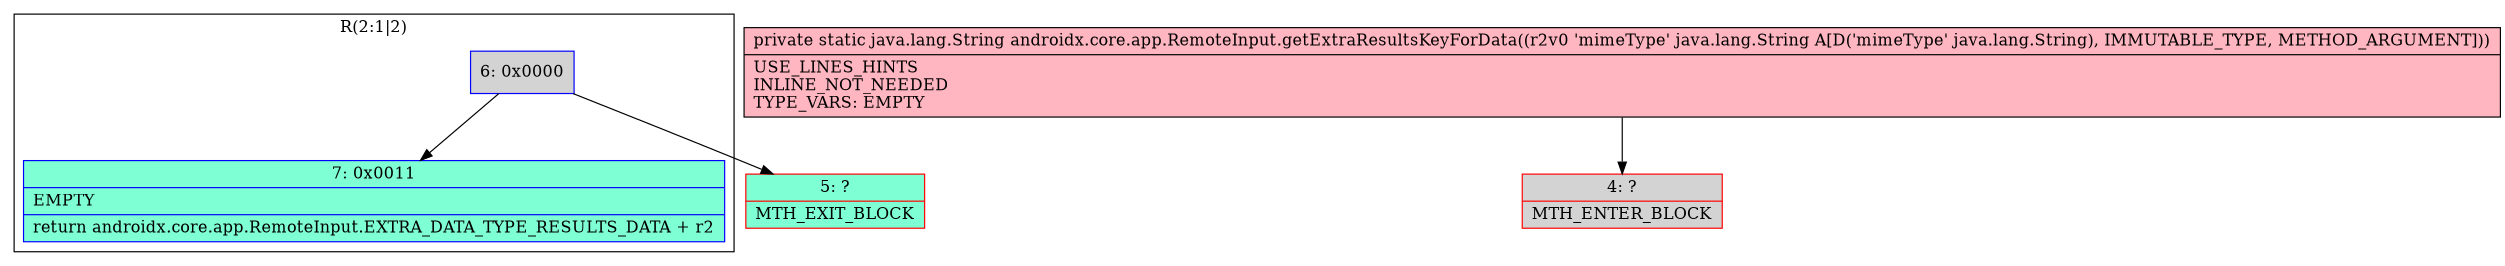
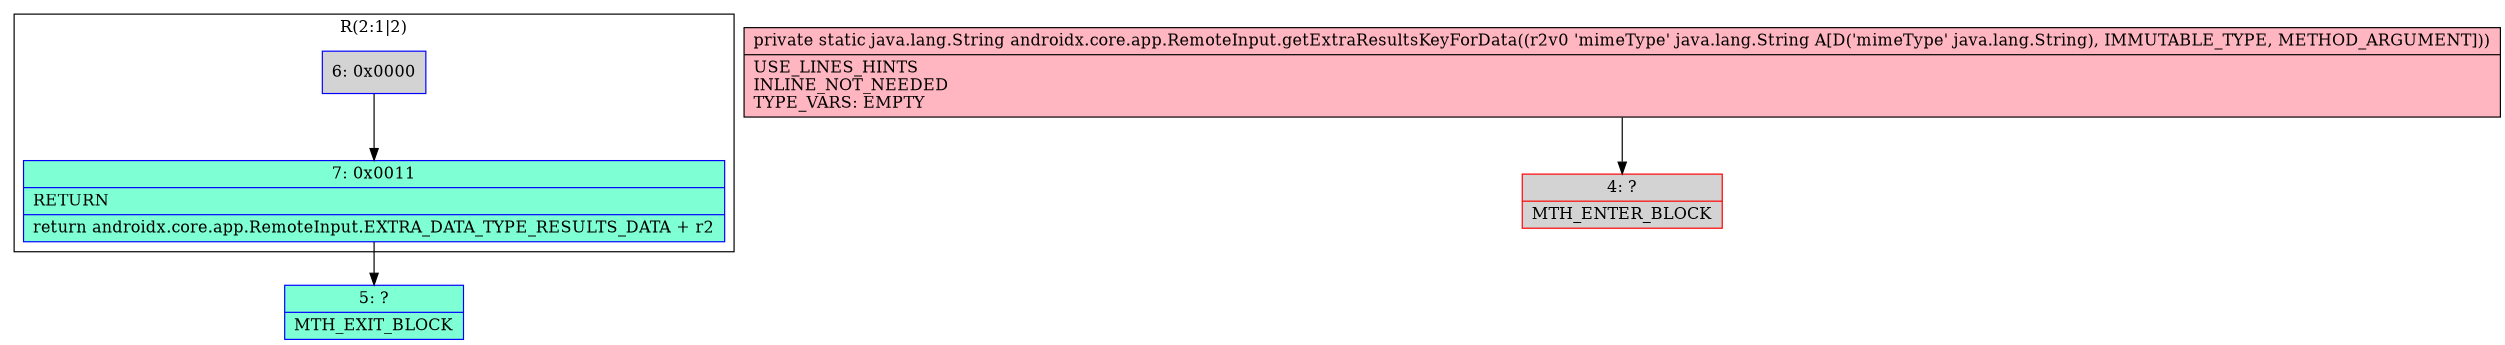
edge "6: 0x0000" -> "5: ?": now "7: 0x0011" -> "5: ?"
node "7: 0x0011": text "EMPTY" -> "RETURN"
node "5: ?": color red -> blue
